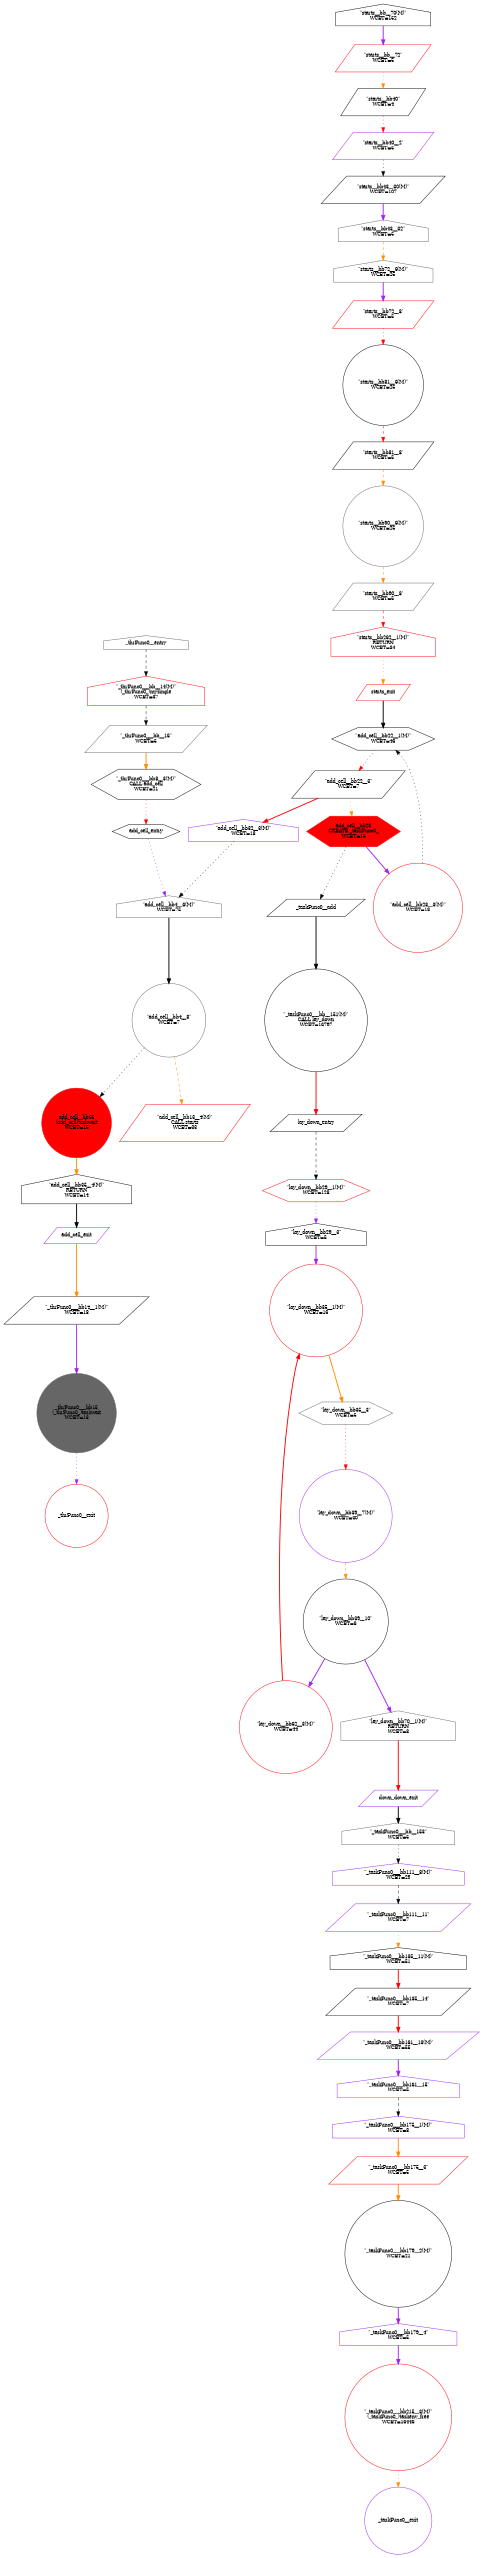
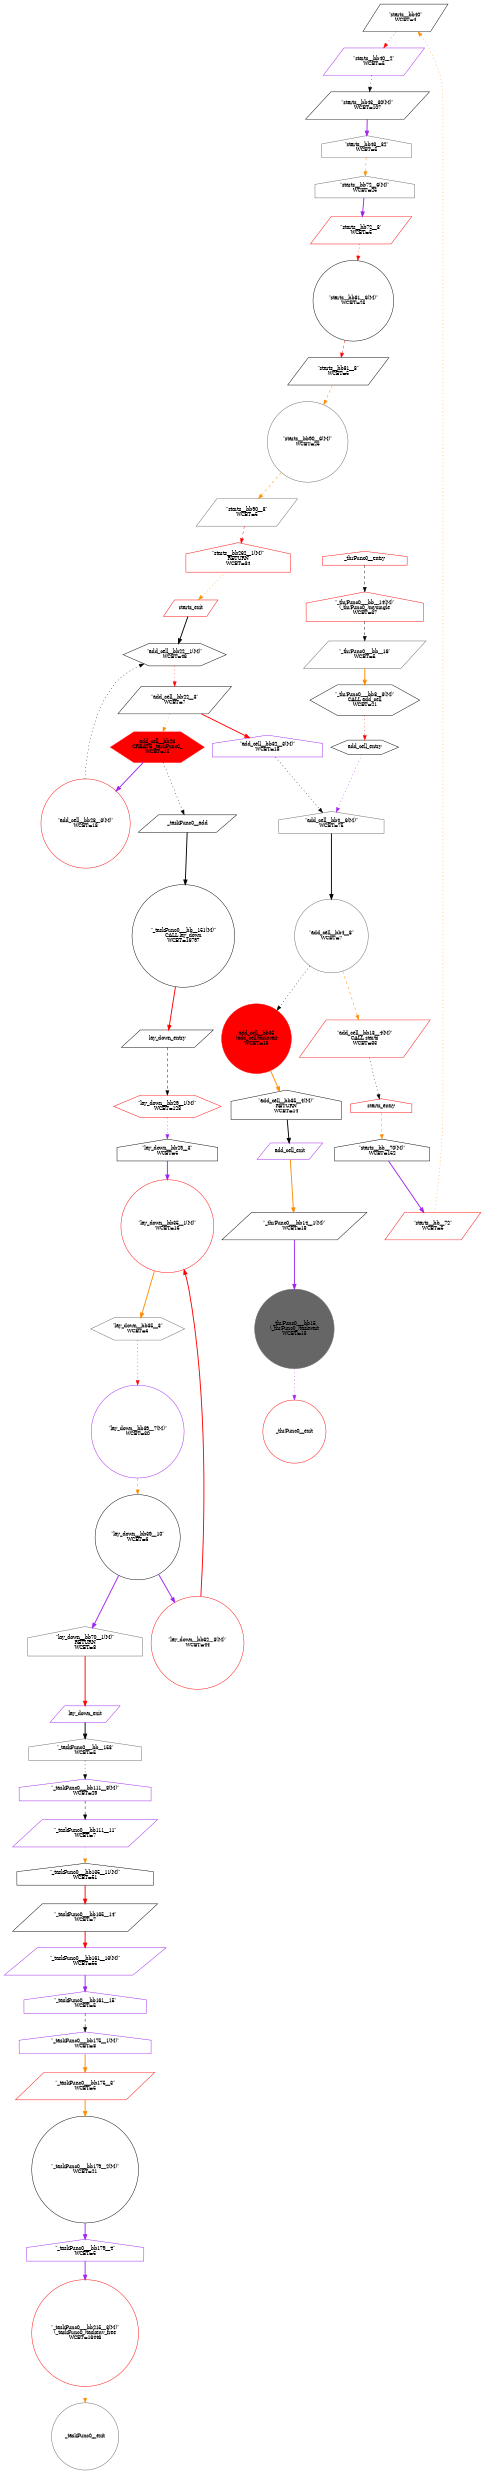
node "_thrFunc0__entry": color gray40 -> red
node "starts_entry": added
node "down_down_exit": label "down_down_exit" -> "lay_down_exit"
node "_taskFunc0__exit": color purple -> gray40
